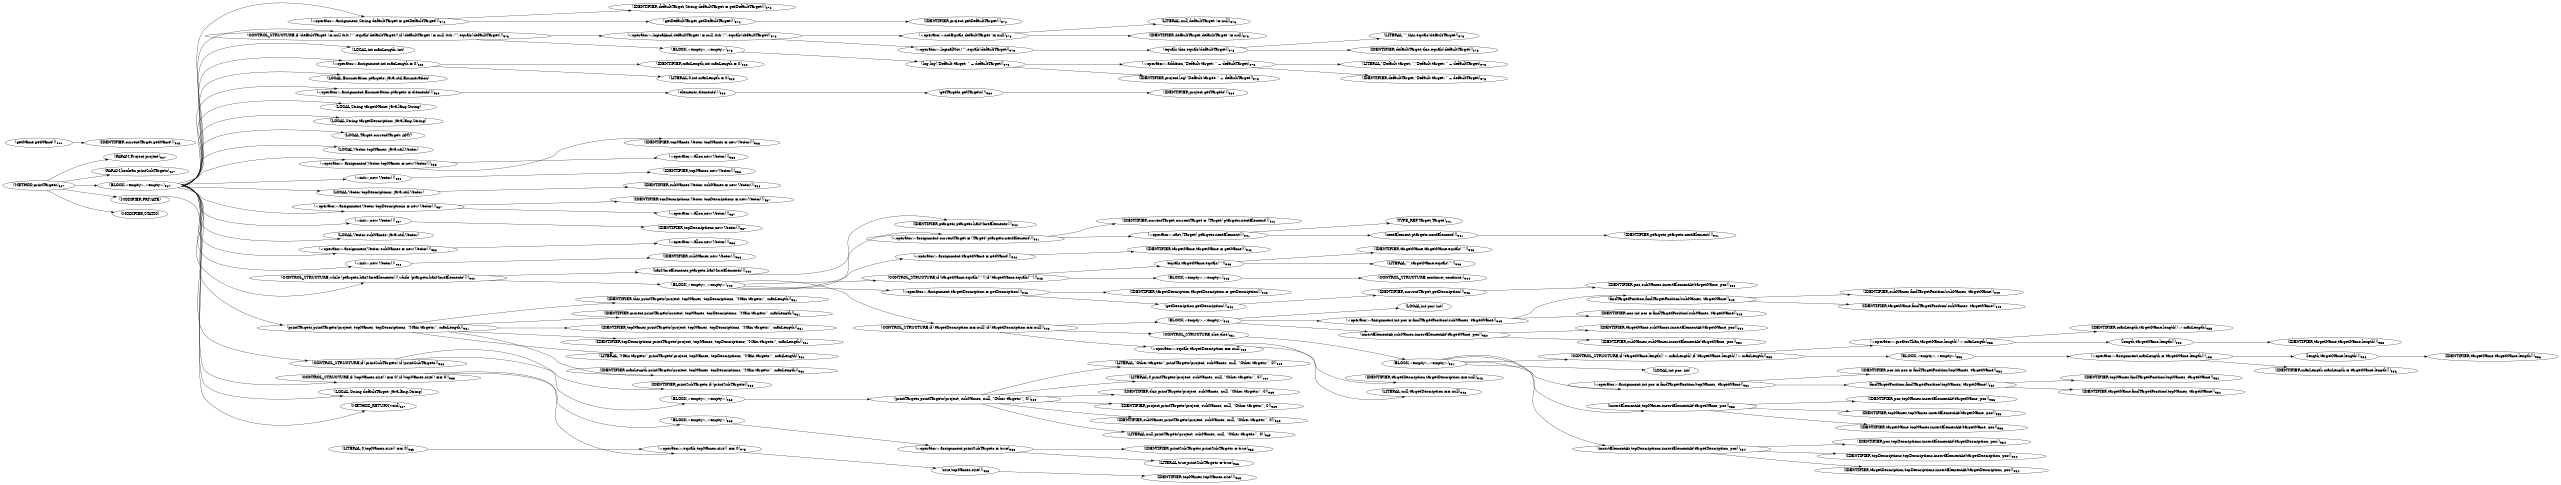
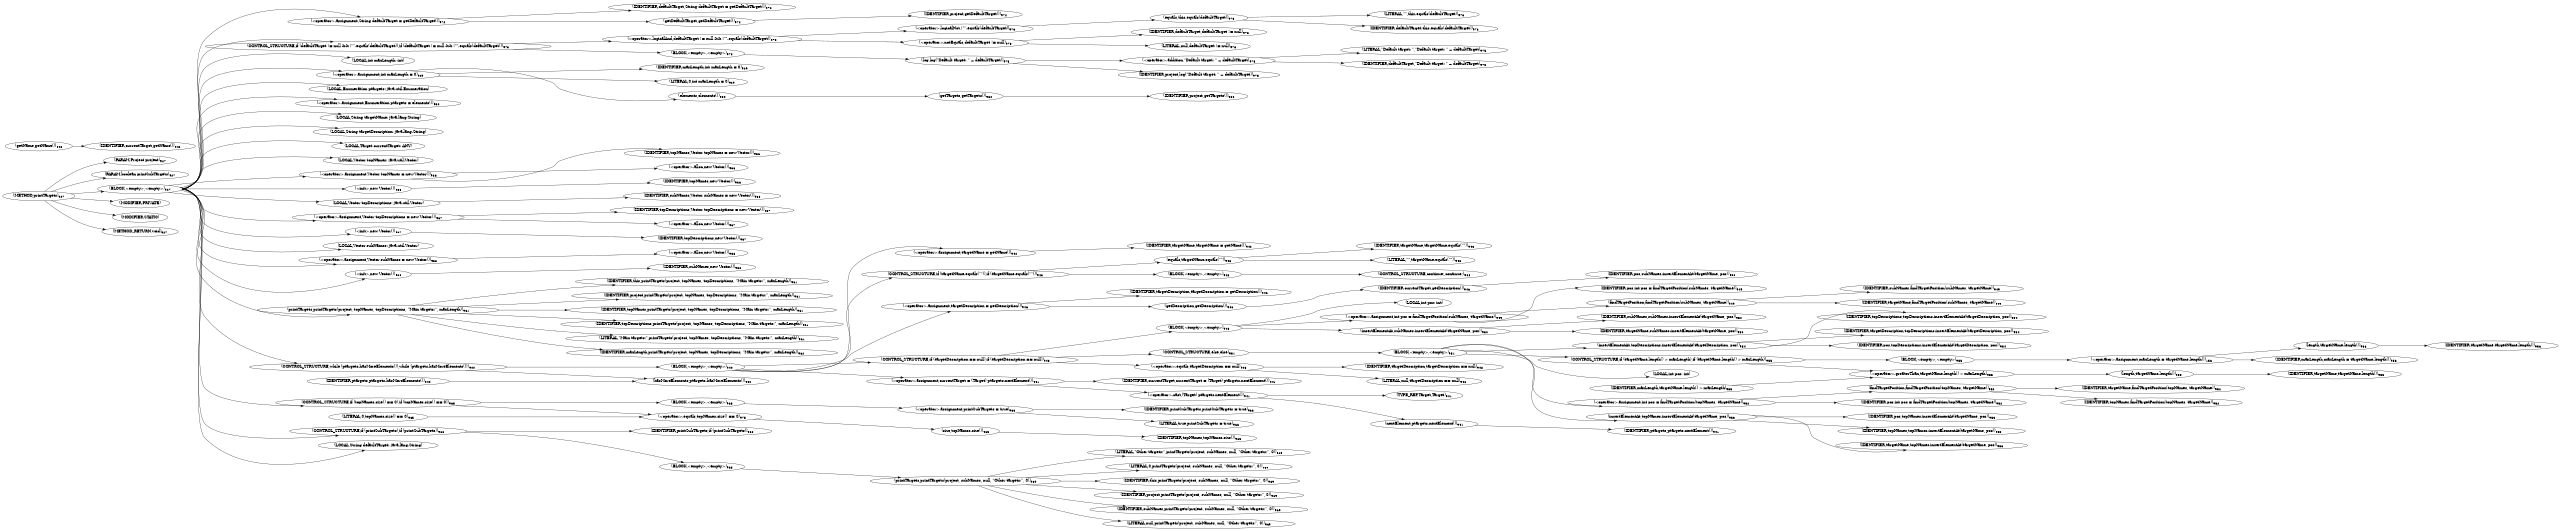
edge "(<operator>.assignment,Enumeration ptargets = elements())" -> "(elements,elements())": now "(<operator>.assignment,int maxLength = 0)" -> "(elements,elements())"
edge "(hasMoreElements,ptargets.hasMoreElements())" -> "(IDENTIFIER,ptargets,ptargets.hasMoreElements())": reversed
edge "(<operator>.greaterThan,targetName.length() > maxLength)" -> "(IDENTIFIER,maxLength,targetName.length() > maxLength)": reversed
edge "(MODIFIER,PRIVATE)" -> "(METHOD_RETURN,void)": now "(METHOD,printTargets)" -> "(METHOD_RETURN,void)"
